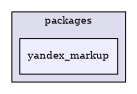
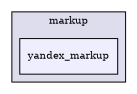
cluster "packages": label "packages" -> "markup"
